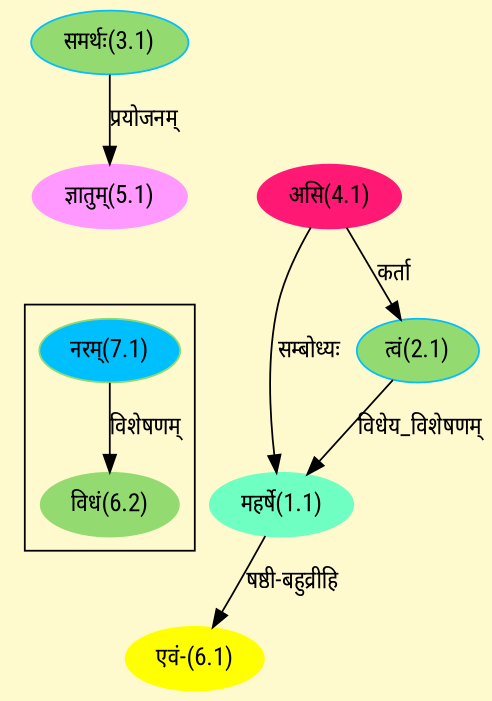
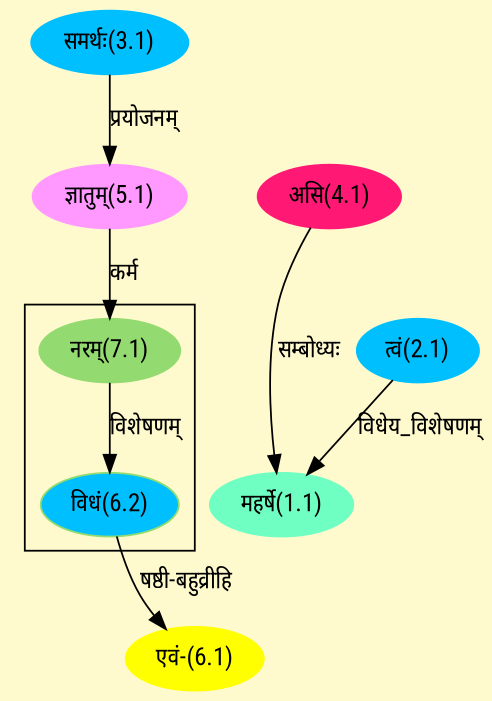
node "समर्थः(3.1)": fillcolor #93db70 -> #00bfff
edge "ज्ञातुम्(5.1)" -> "नरम्(7.1)": added, label "कर्म"
edge "असि(4.1)" -> "त्वं(2.1)": removed, label "कर्ता"
node "नरम्(7.1)": fillcolor #00bfff -> #93db70
node "त्वं(2.1)": fillcolor #93db70 -> #00bfff
node "विधं(6.2)": fillcolor #93db70 -> #00bfff
edge "महर्षे(1.1)" -> "एवं-(6.1)": now "विधं(6.2)" -> "एवं-(6.1)"
